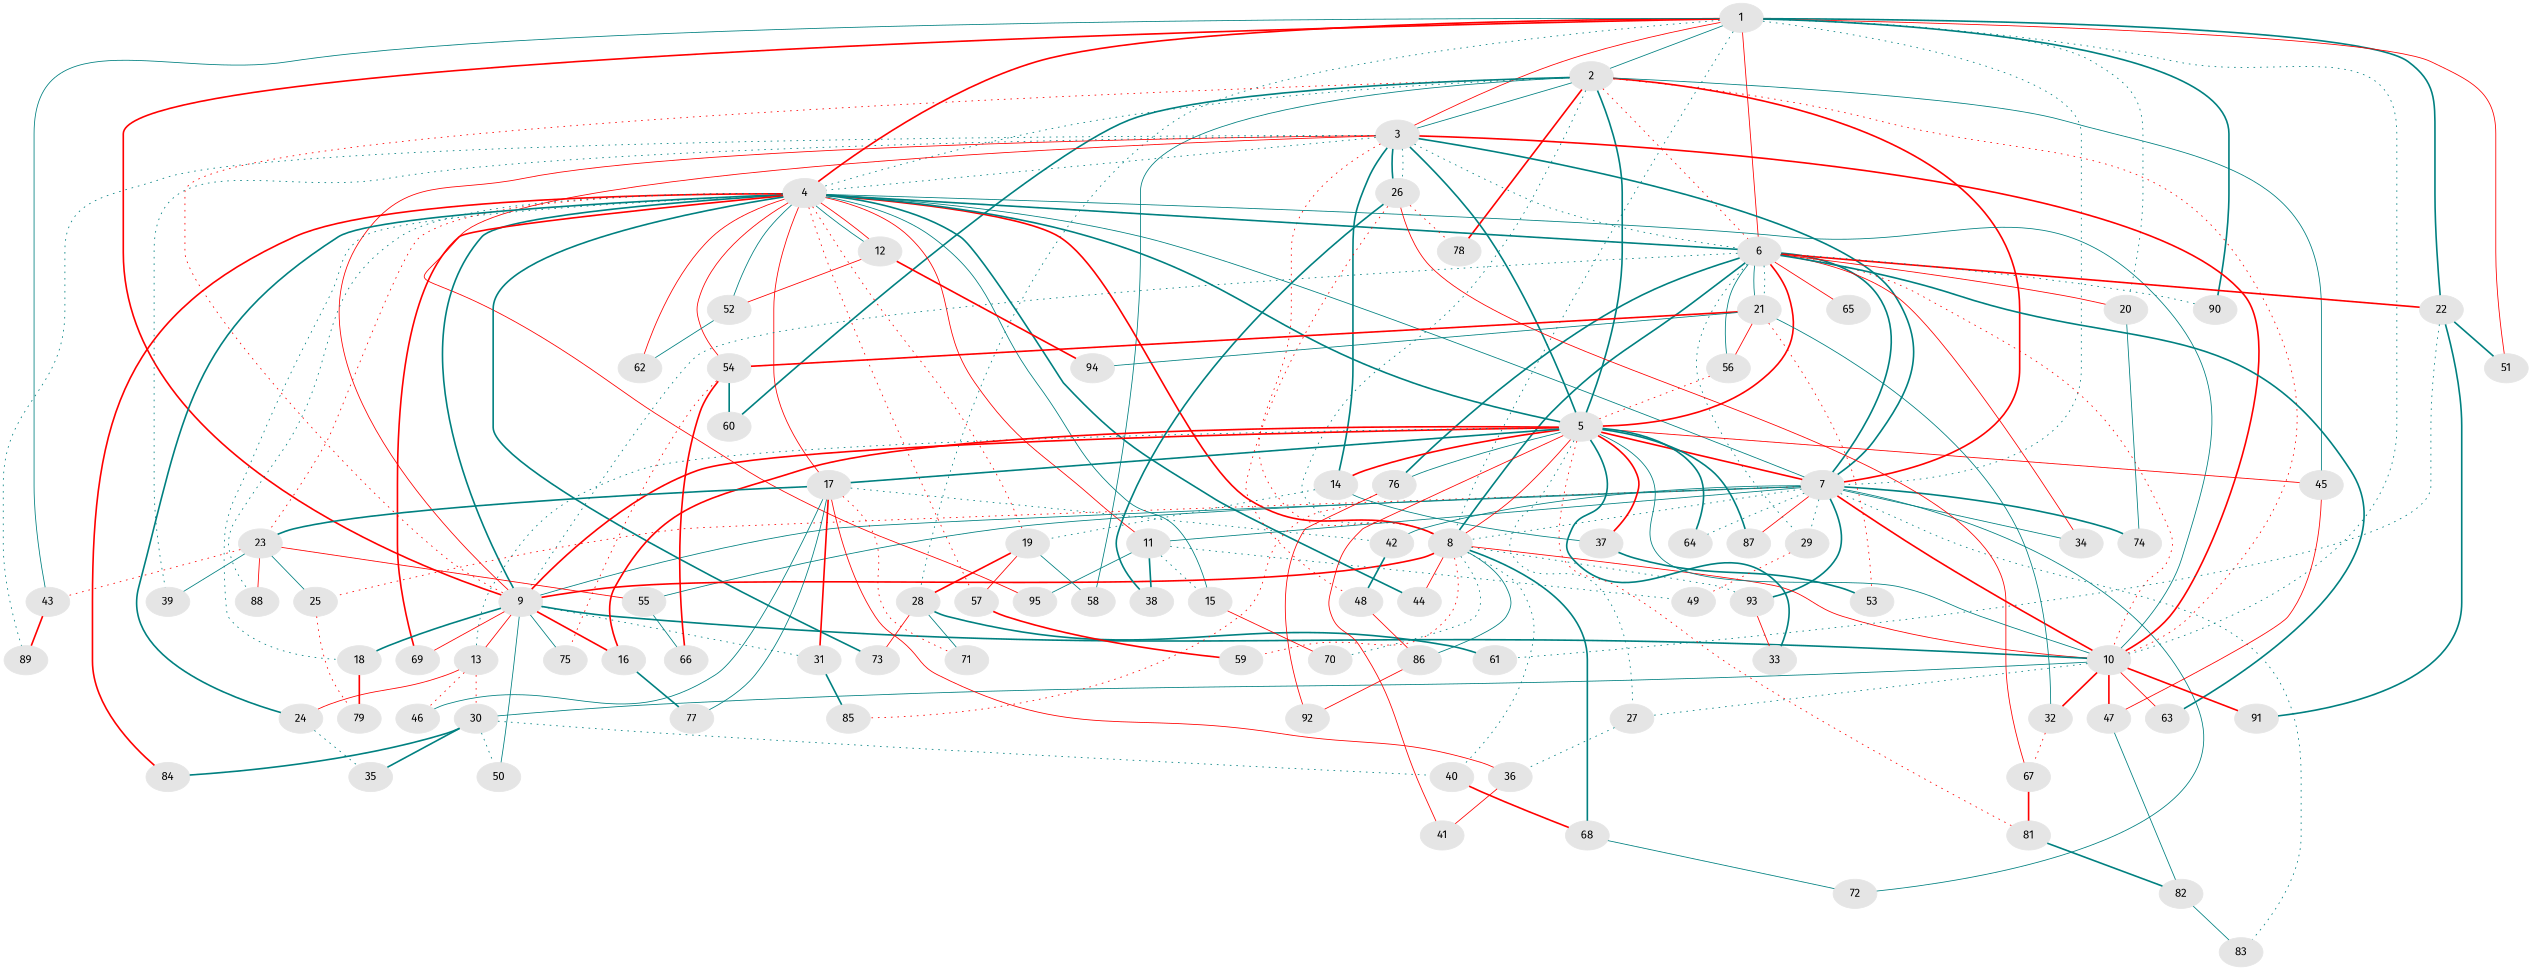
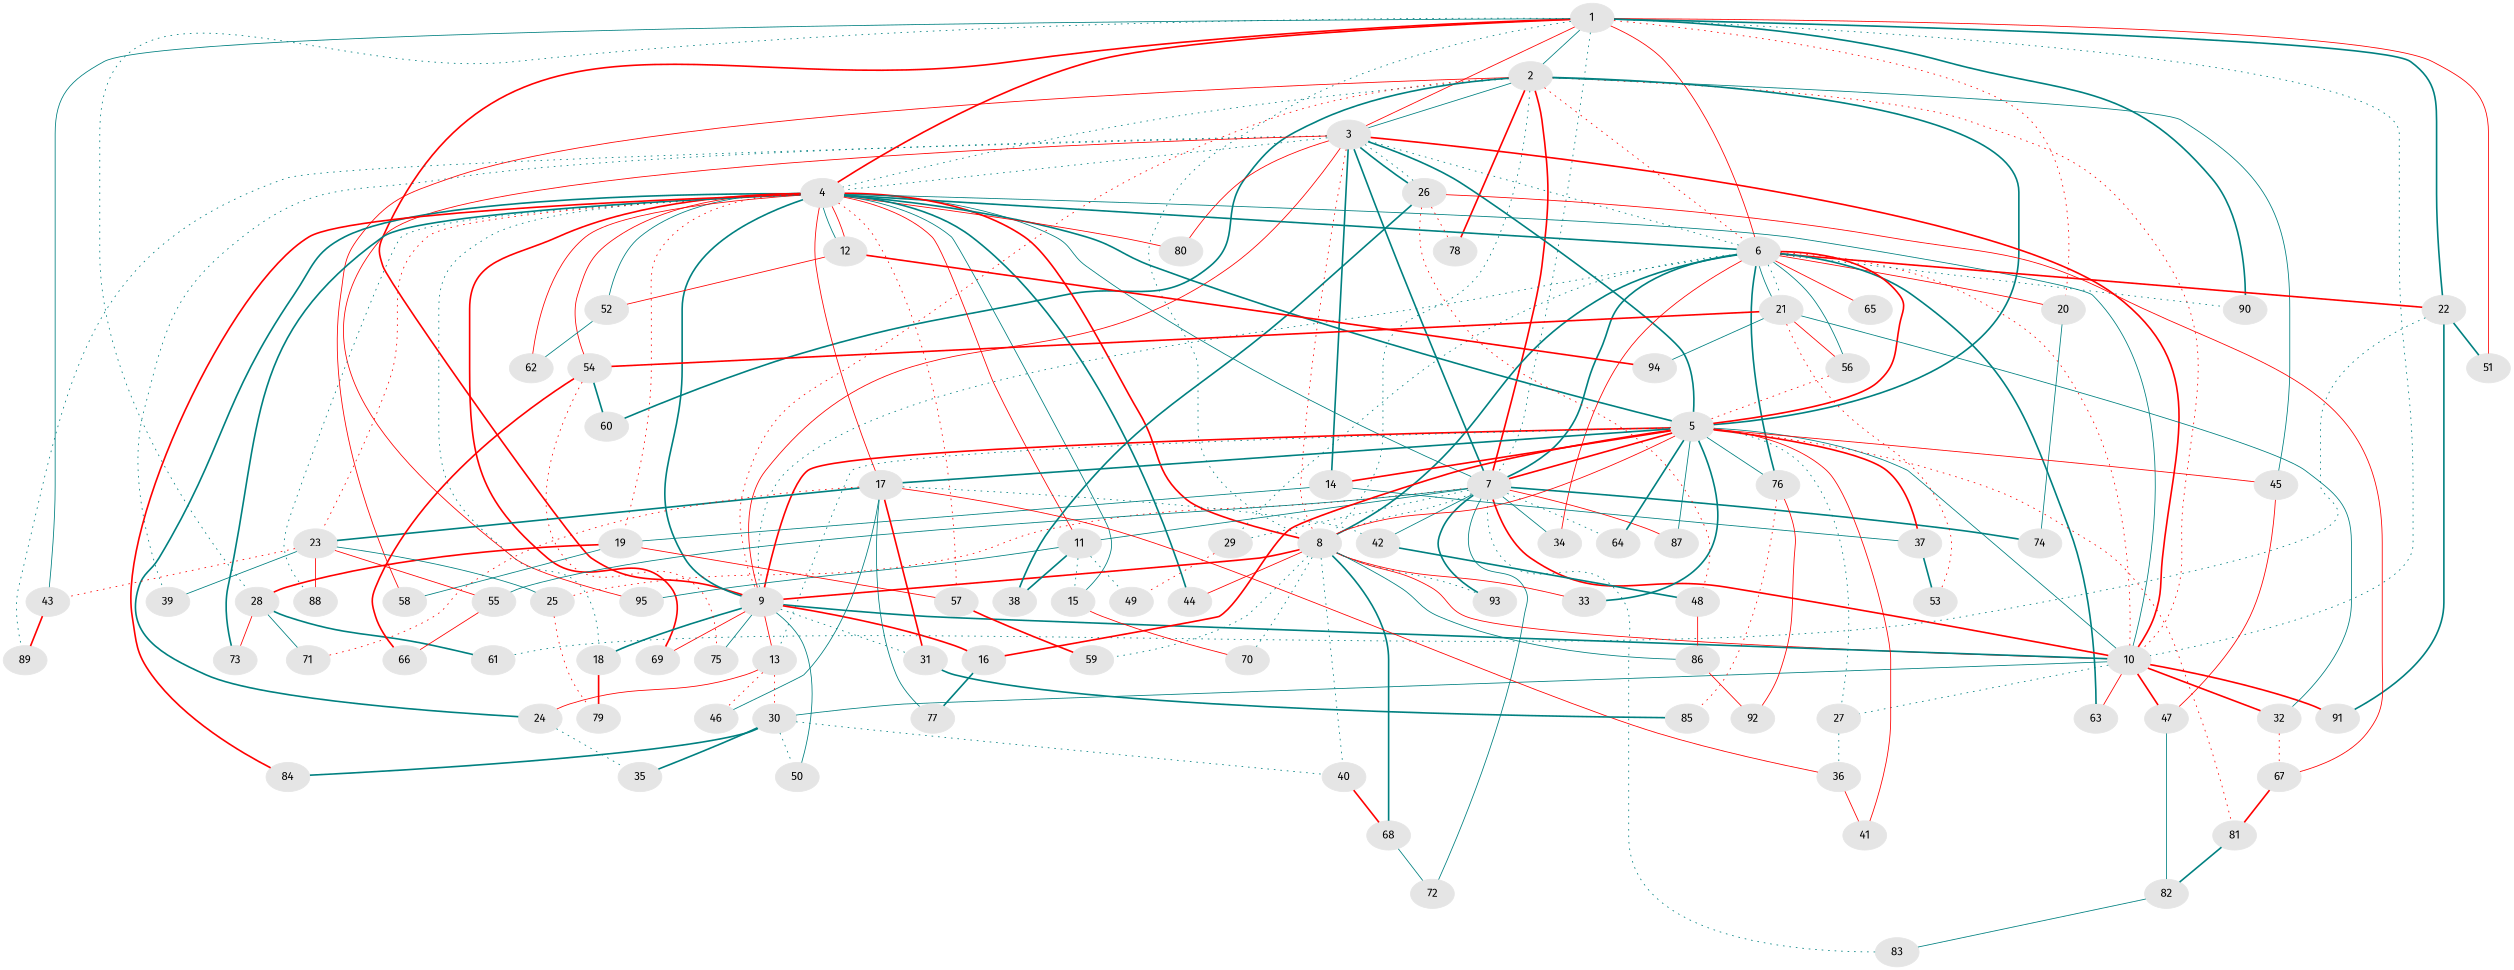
edge "1" -- "20": color teal -> red
edge "2" -- "58": color teal -> red
node "80": added
edge "5" -- "87": style bold -> solid
edge "14" -- "19": style dotted -> solid
edge "7" -- "9": removed
edge "8" -- "59": color red -> teal
edge "93" -- "33": now "8" -- "33"
edge "55" -- "66": color teal -> red
